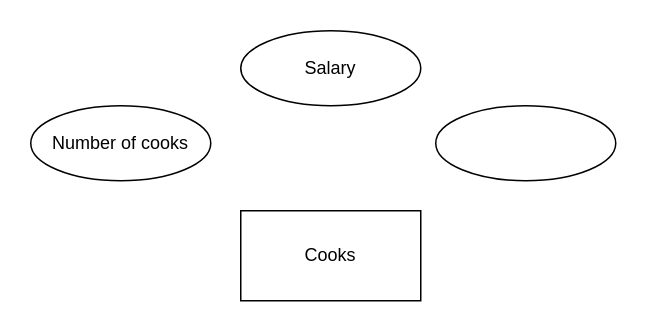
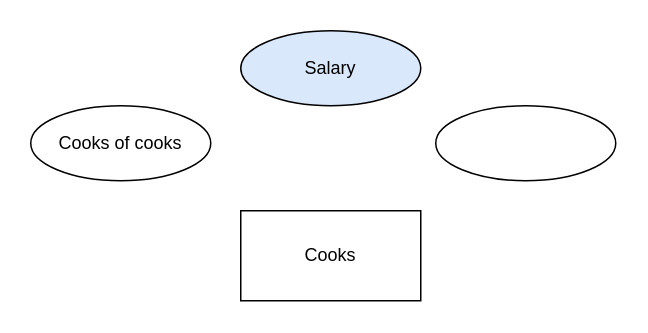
node "Salary": fillcolor #ffffff -> #dae8fc
node "Number of cooks": label "Number of cooks" -> "Cooks of cooks"
